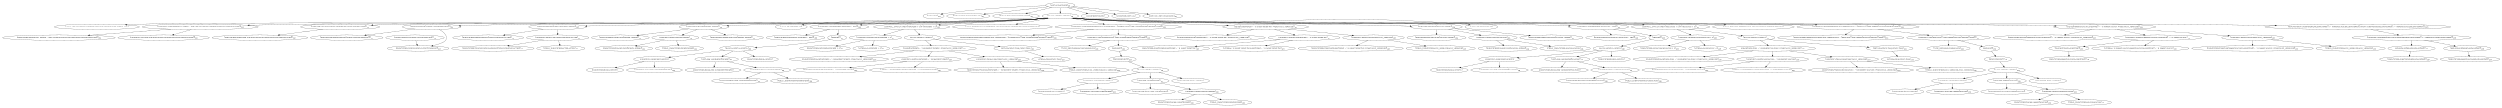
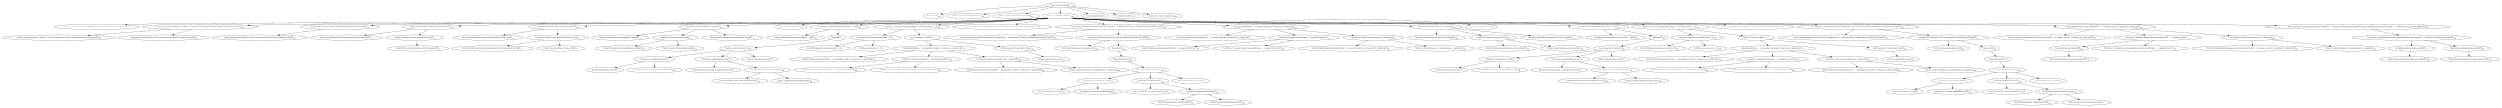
edge "(setMillis,setMillis(System.currentTimeMillis()))" -> "(IDENTIFIER,System,System.currentTimeMillis())": now "(setMillis,setMillis(System.currentTimeMillis()))" -> "(currentTimeMillis,System.currentTimeMillis())"
